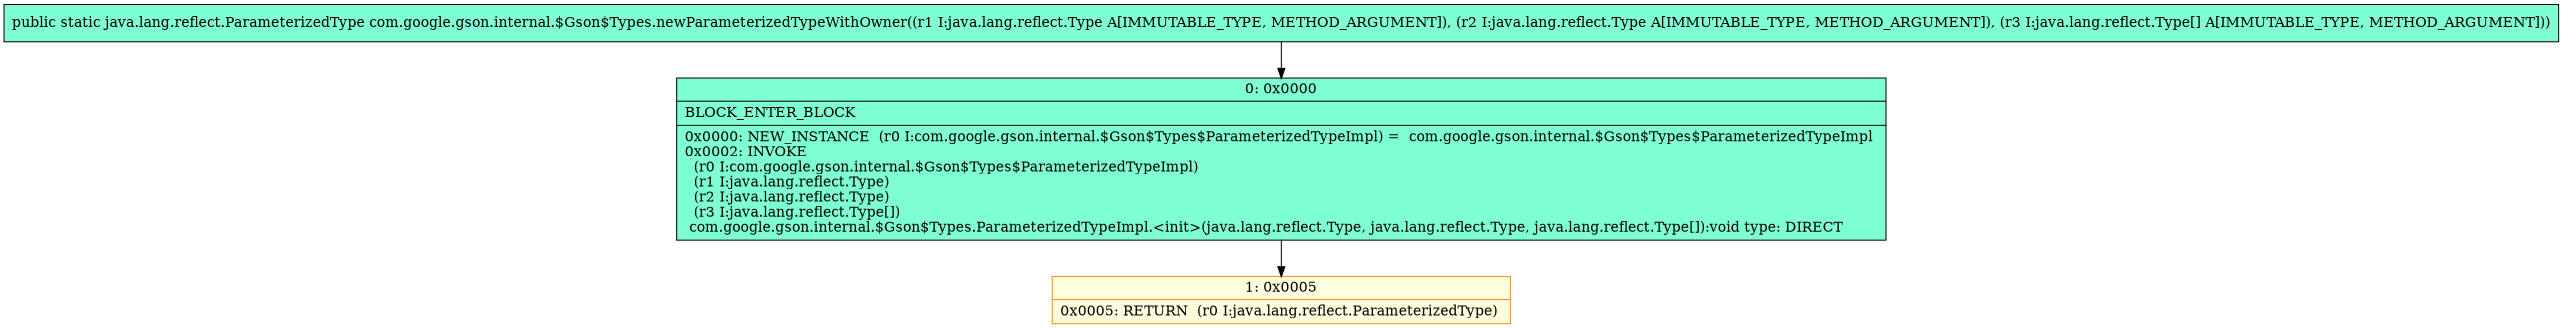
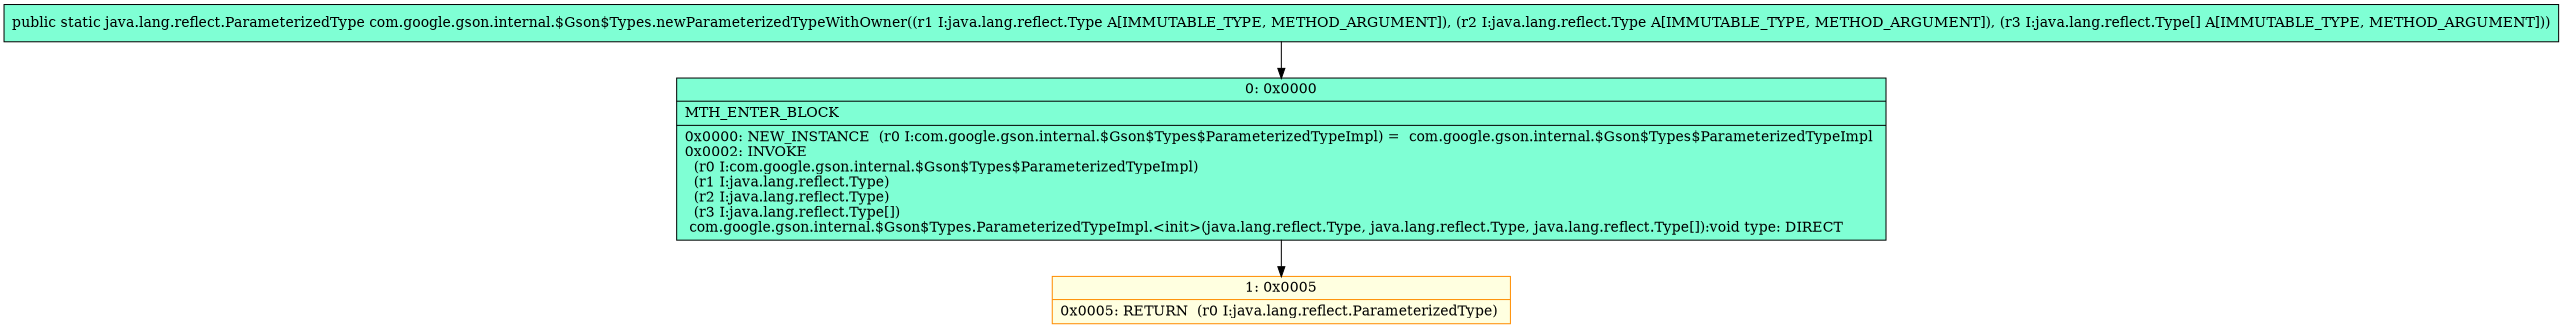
node "0: 0x0000": text "BLOCK_ENTER_BLOCK" -> "MTH_ENTER_BLOCK"
